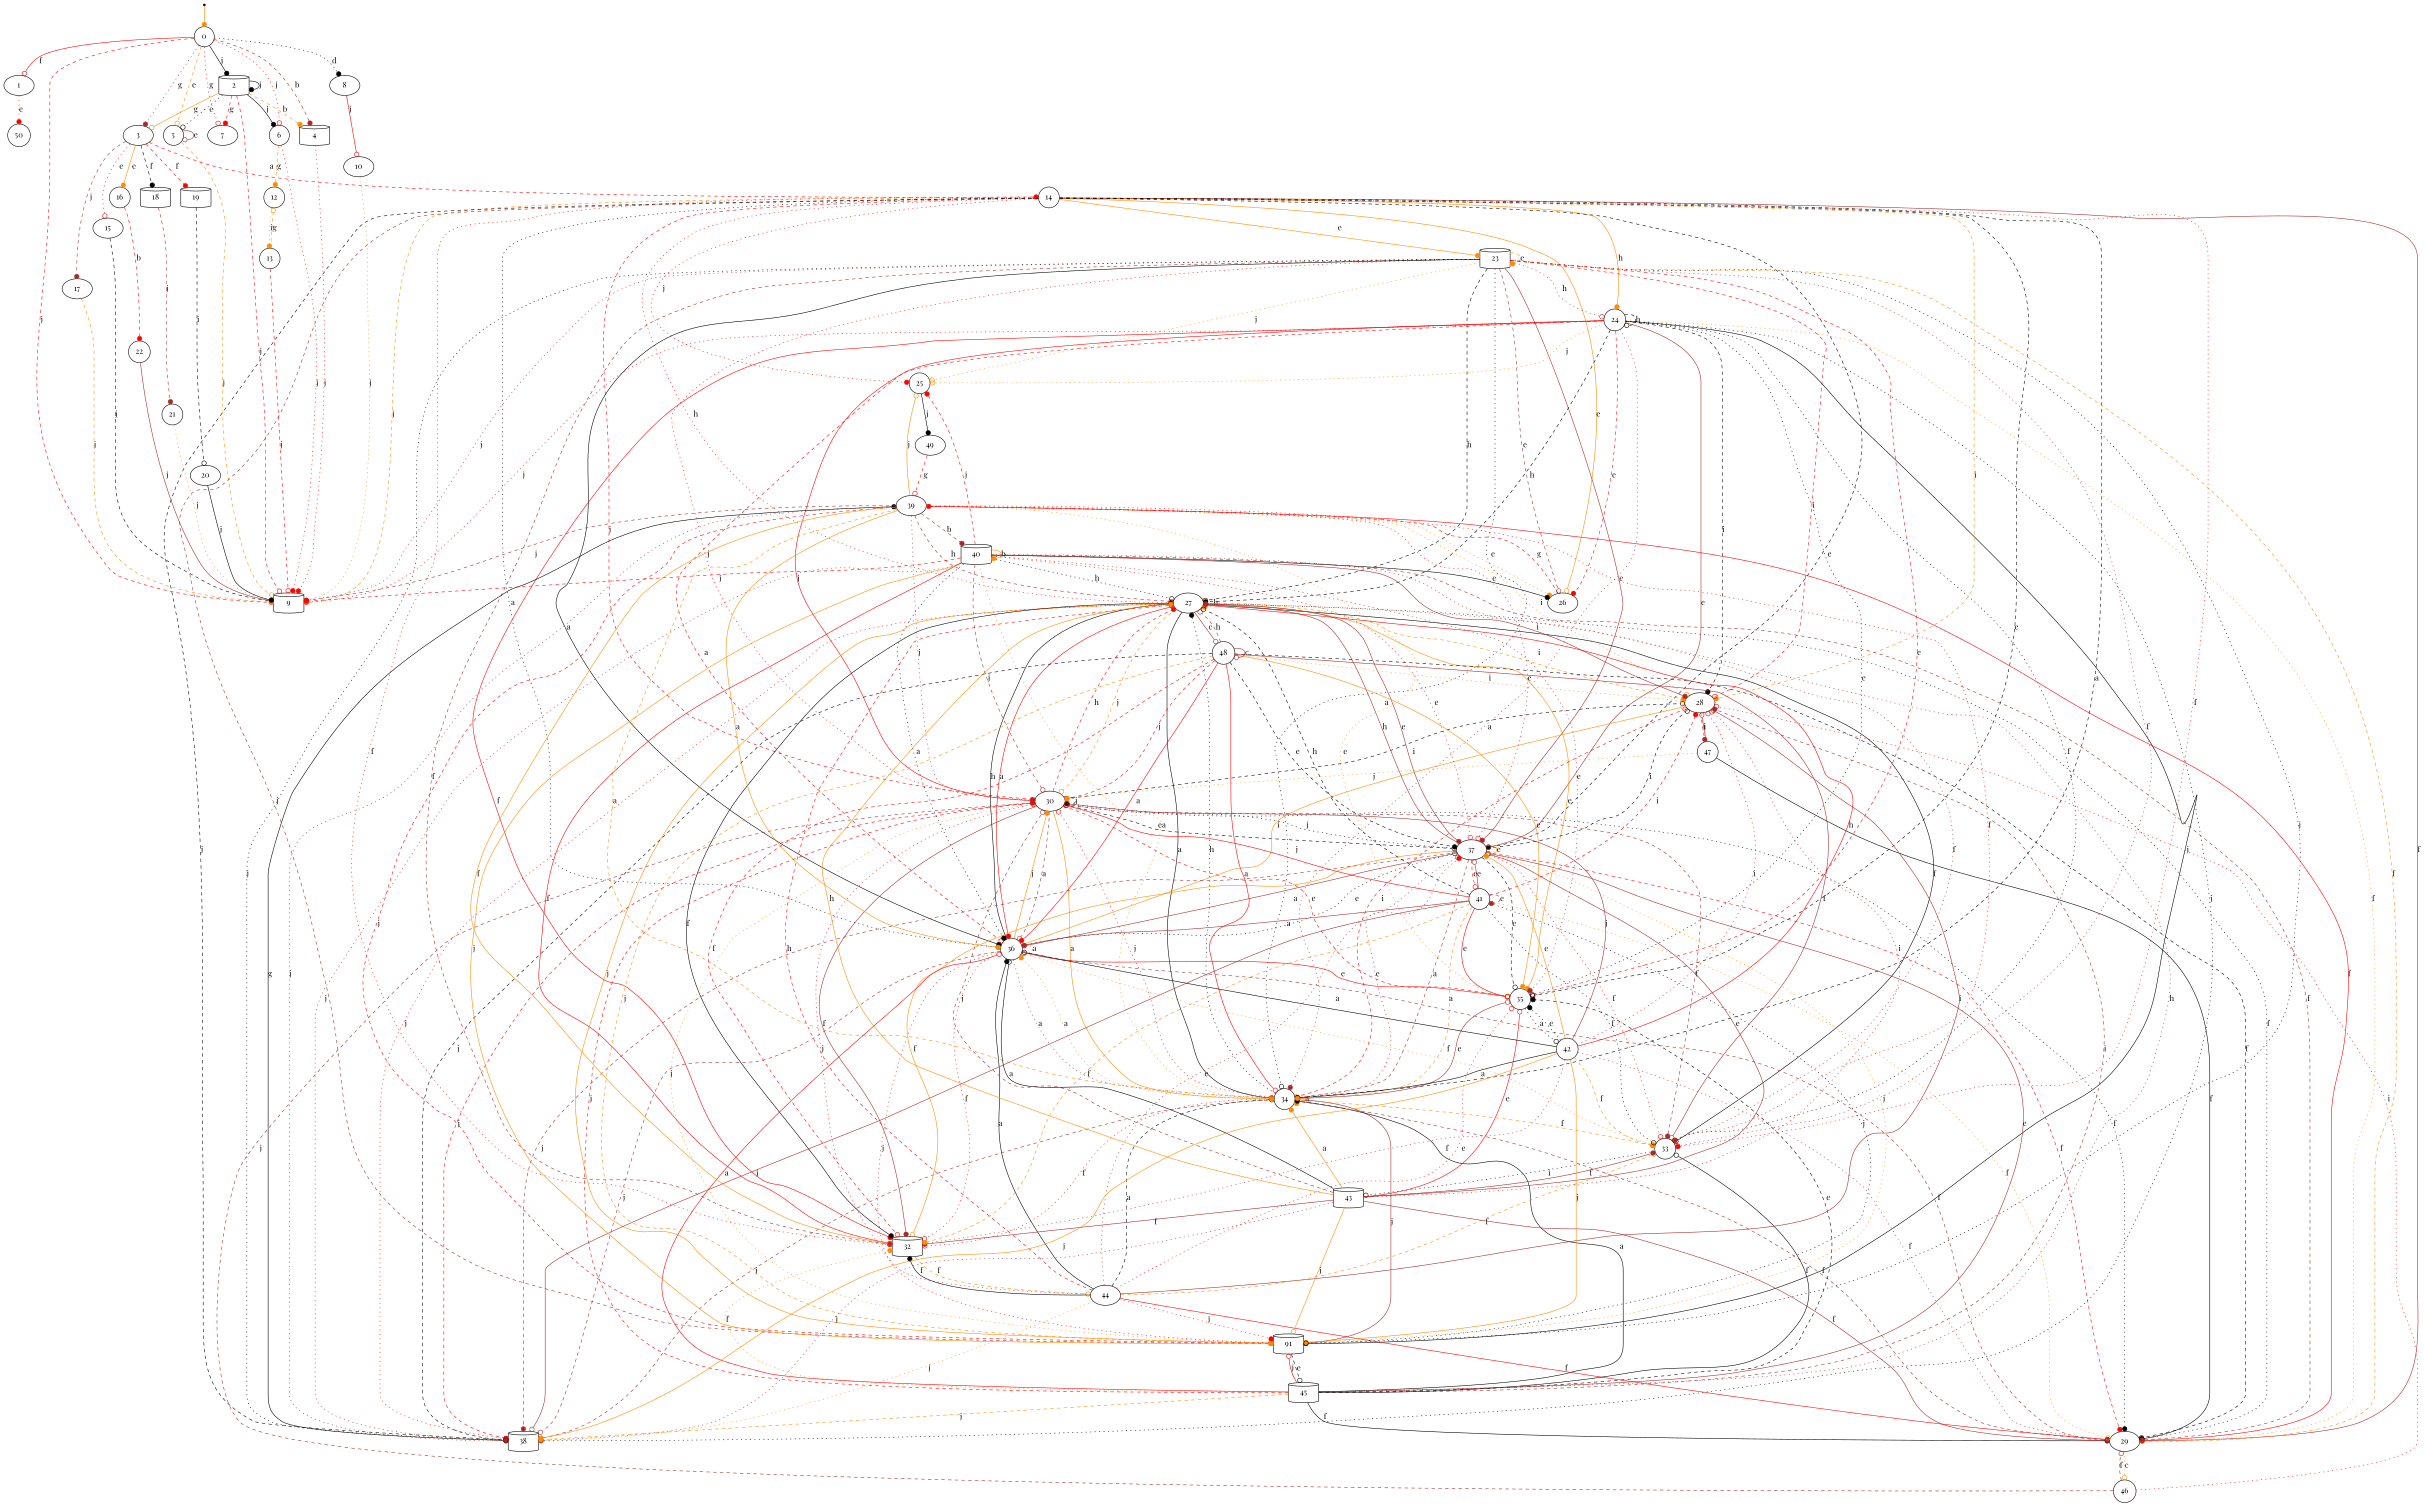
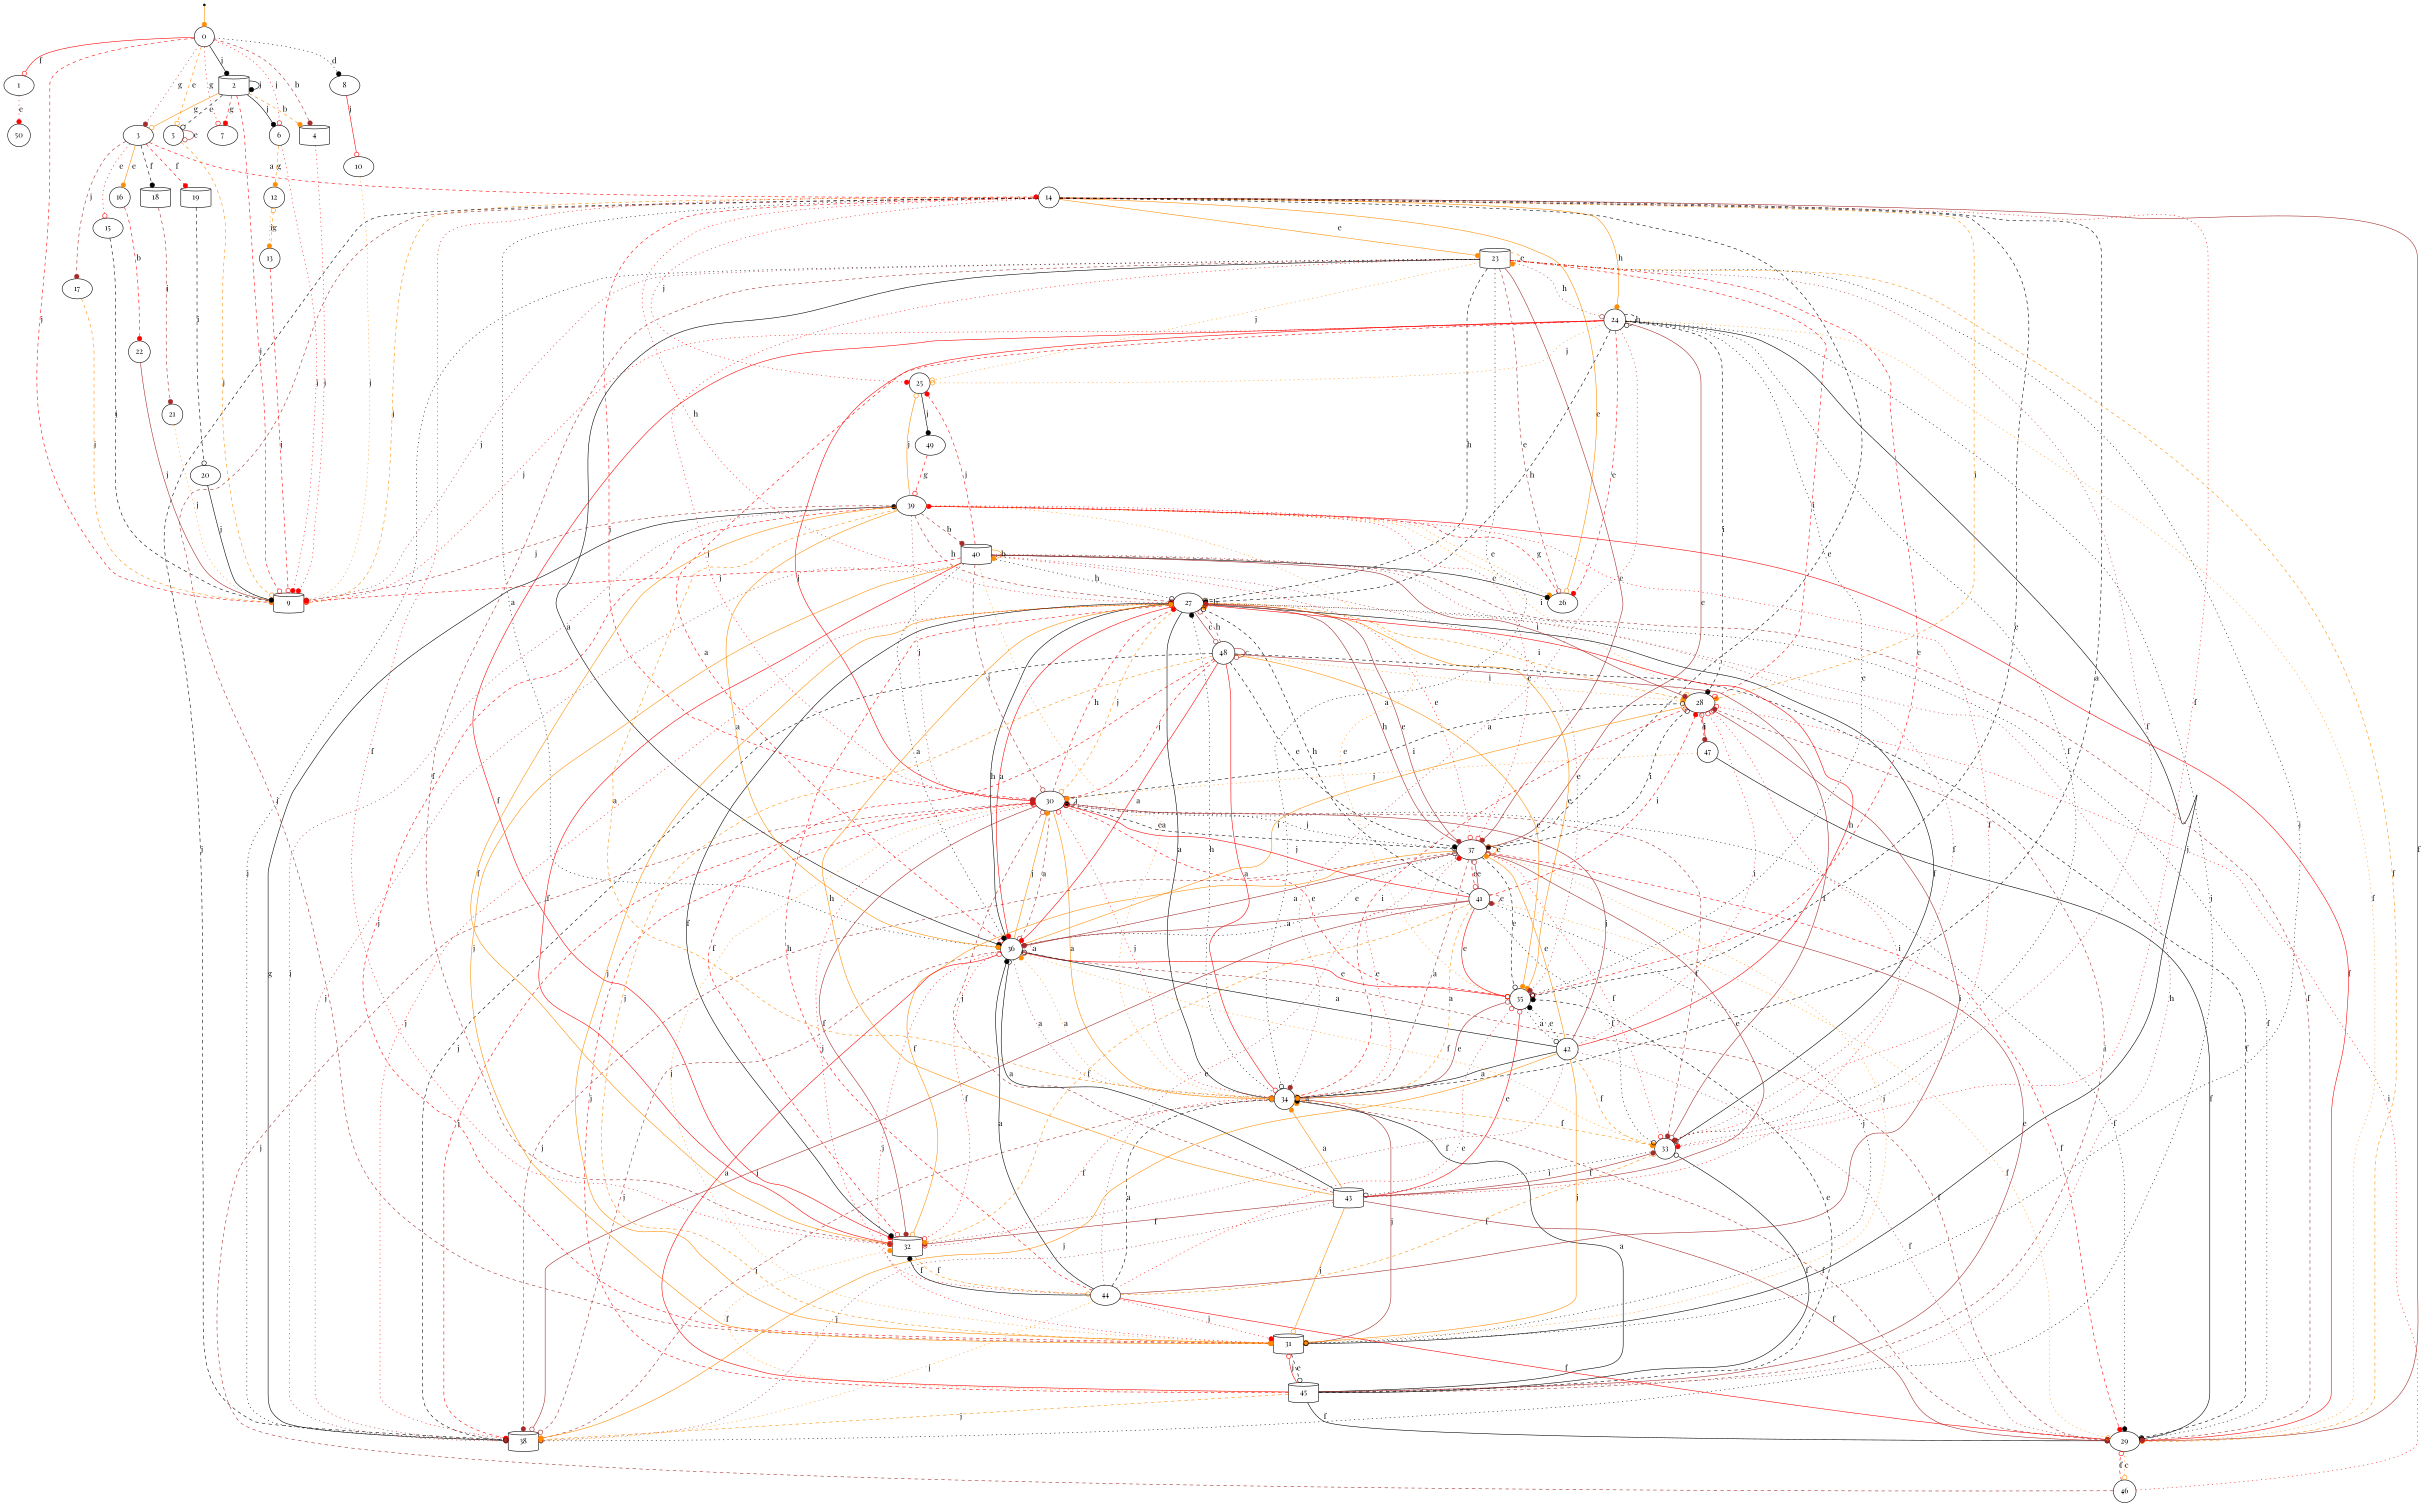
edge "2" -> "5": style dotted -> dashed
node "91": label "91" -> "31"
